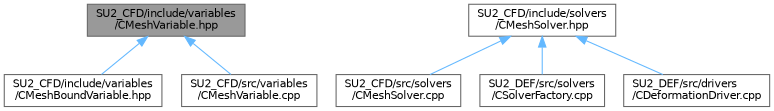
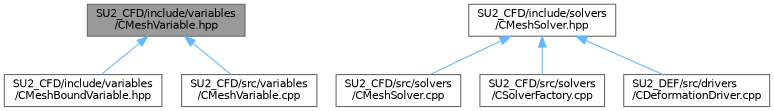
node "SU2_DEF/src/solvers /CSolverFactory.cpp": label "SU2_DEF/src/solvers /CSolverFactory.cpp" -> "SU2_CFD/src/solvers /CSolverFactory.cpp"
